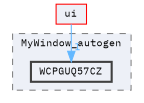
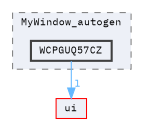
edge "ui" -> "WCPGUQ57CZ": reversed
